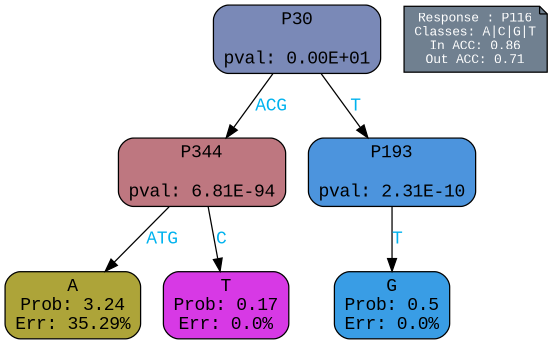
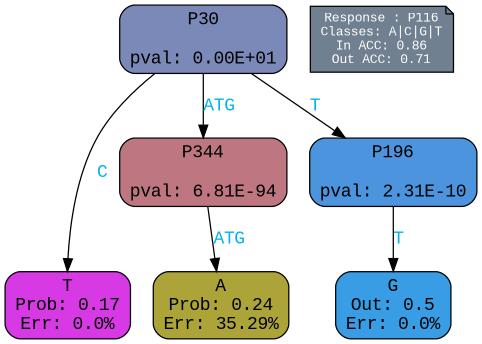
edge "P30 pval: 0.00E+01" -> "P344 pval: 6.81E-94": label "ACG" -> "ATG"
node "P193 pval: 2.31E-10": label "P193 pval: 2.31E-10" -> "P196 pval: 2.31E-10"
edge "P344 pval: 6.81E-94" -> "T Prob: 0.17 Err: 0.0%": now "P30 pval: 0.00E+01" -> "T Prob: 0.17 Err: 0.0%"
node "A Prob: 3.24 Err: 35.29%": label "A Prob: 3.24 Err: 35.29%" -> "A Prob: 0.24 Err: 35.29%"
node "G Prob: 0.5 Err: 0.0%": label "G Prob: 0.5 Err: 0.0%" -> "G Out: 0.5 Err: 0.0%"
